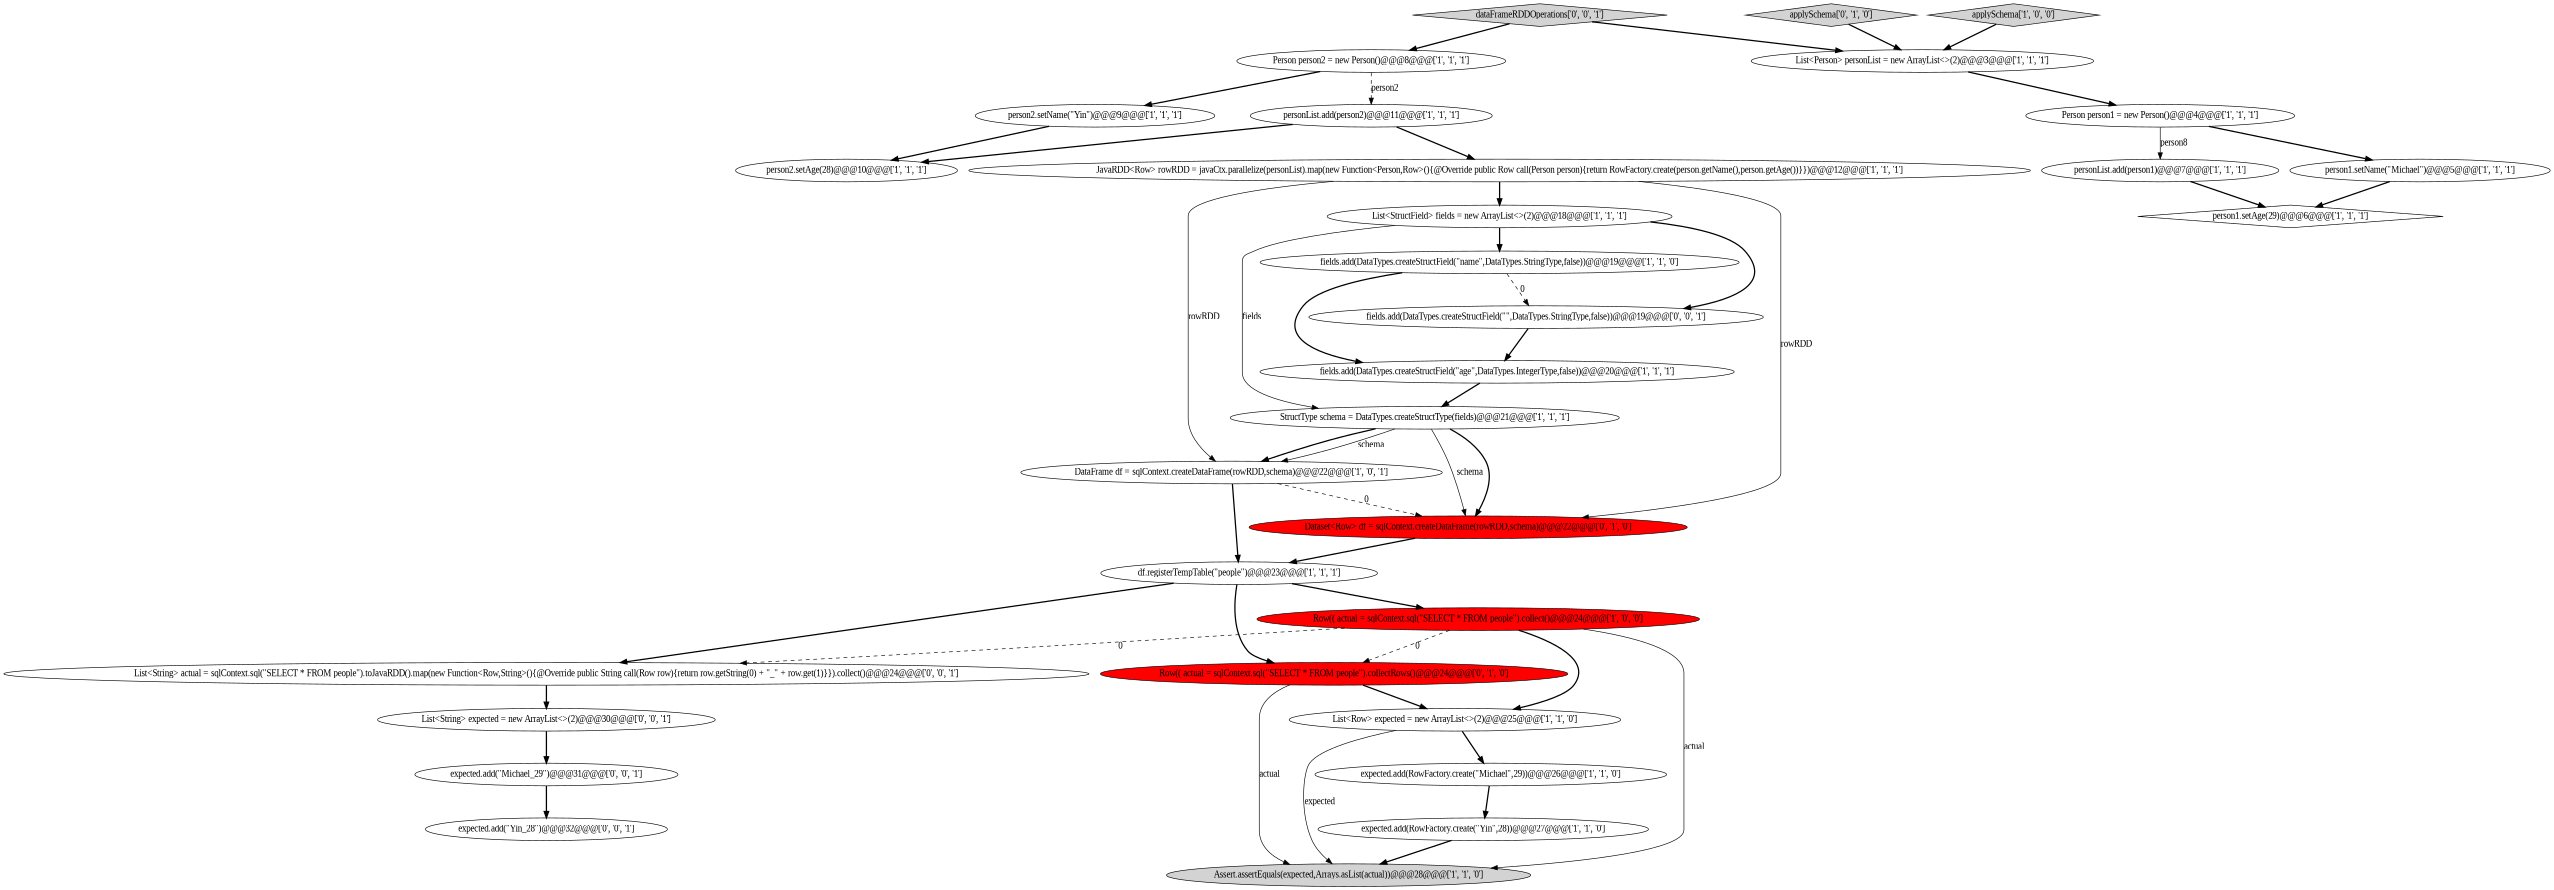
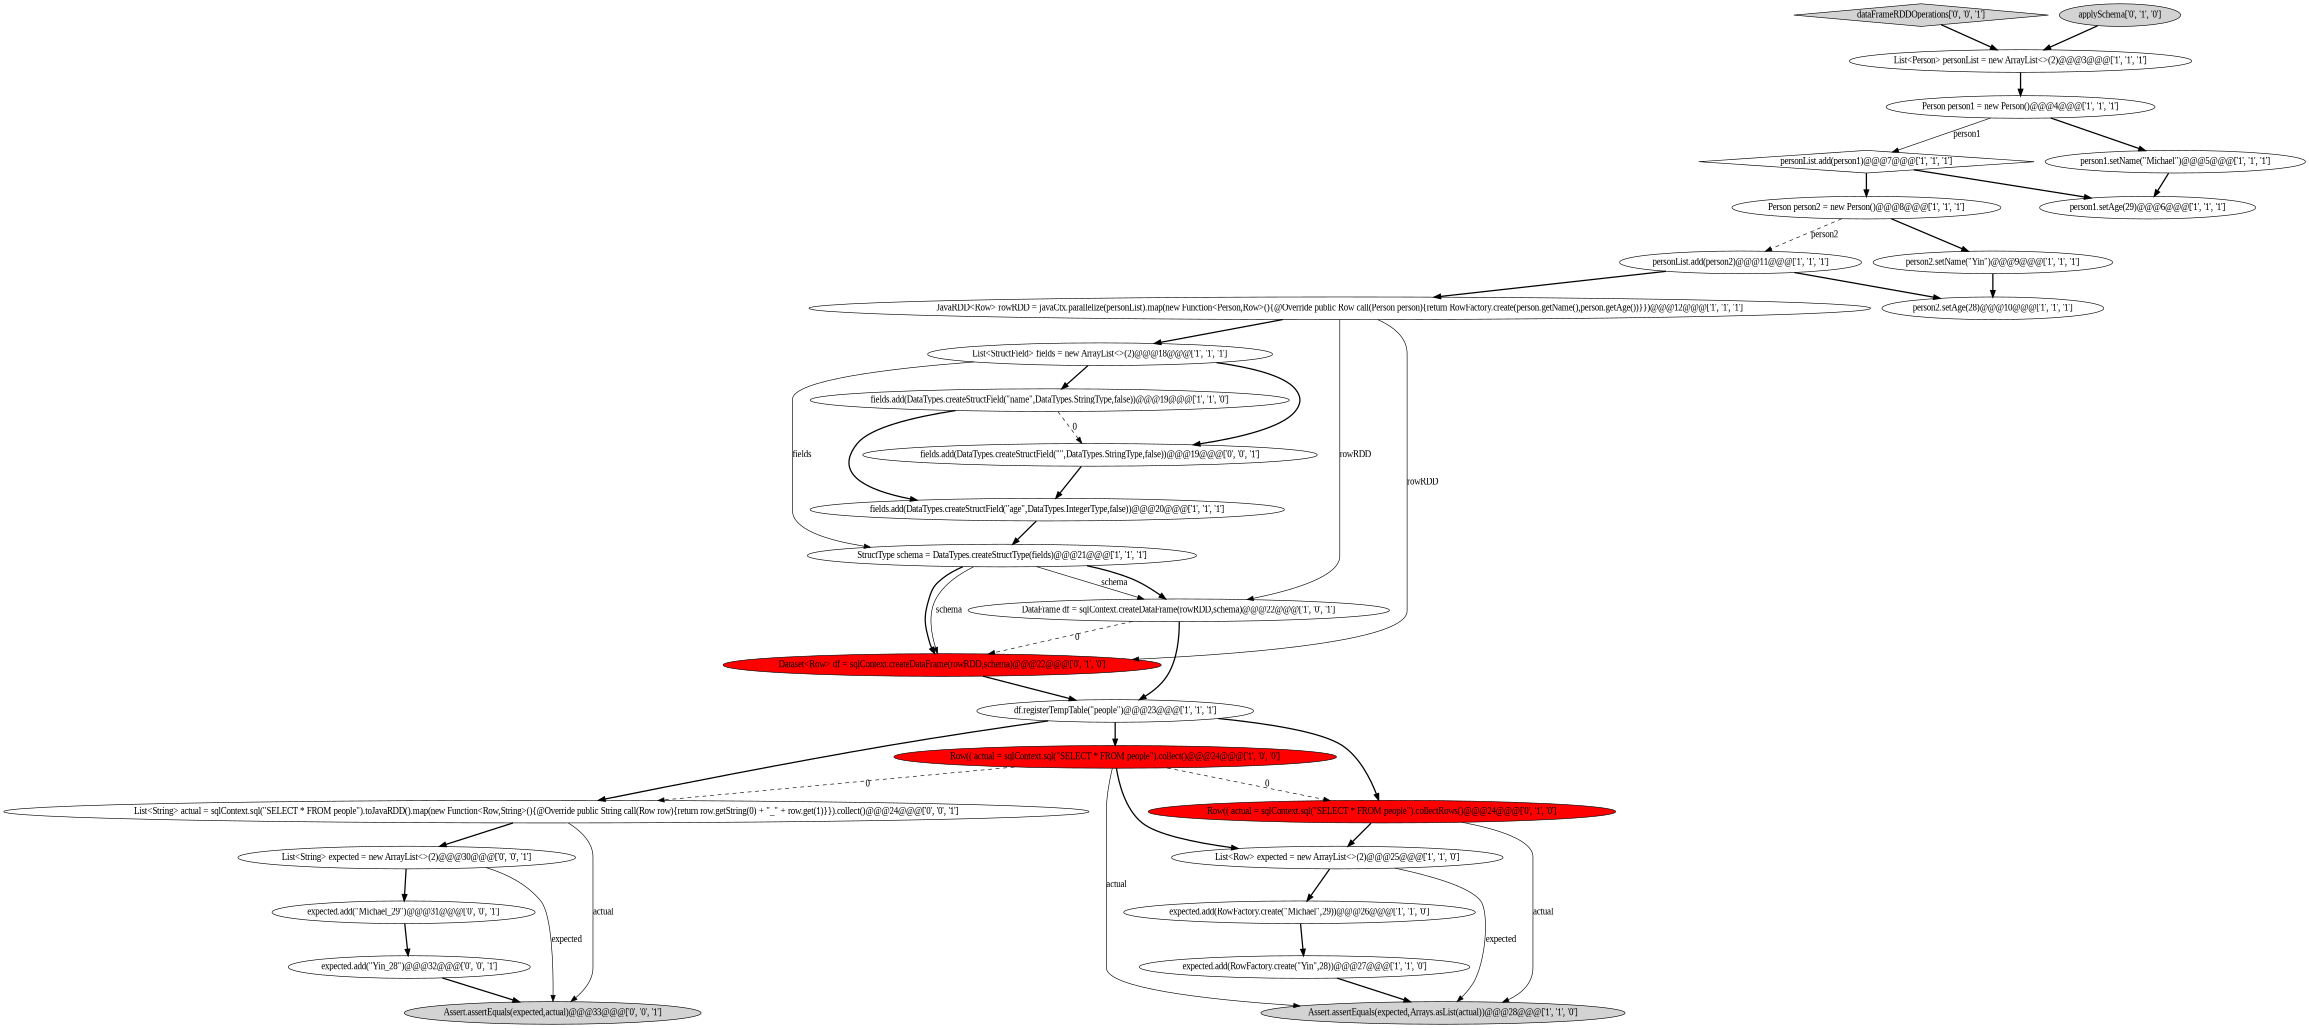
node "applySchema['0', '1', '0']": shape diamond -> ellipse
node "applySchema['1', '0', '0']": removed
edge "dataFrameRDDOperations['0', '0', '1']" -> "Person person2 = new Person()@@@8@@@['1', '1', '1']": now "personList.add(person1)@@@7@@@['1', '1', '1']" -> "Person person2 = new Person()@@@8@@@['1', '1', '1']"
edge "Person person1 = new Person()@@@4@@@['1', '1', '1']" -> "personList.add(person1)@@@7@@@['1', '1', '1']": label "person8" -> "person1"
node "personList.add(person1)@@@7@@@['1', '1', '1']": shape ellipse -> diamond
node "person1.setAge(29)@@@6@@@['1', '1', '1']": shape diamond -> ellipse
node "Assert.assertEquals(expected,actual)@@@33@@@['0', '0', '1']": added
